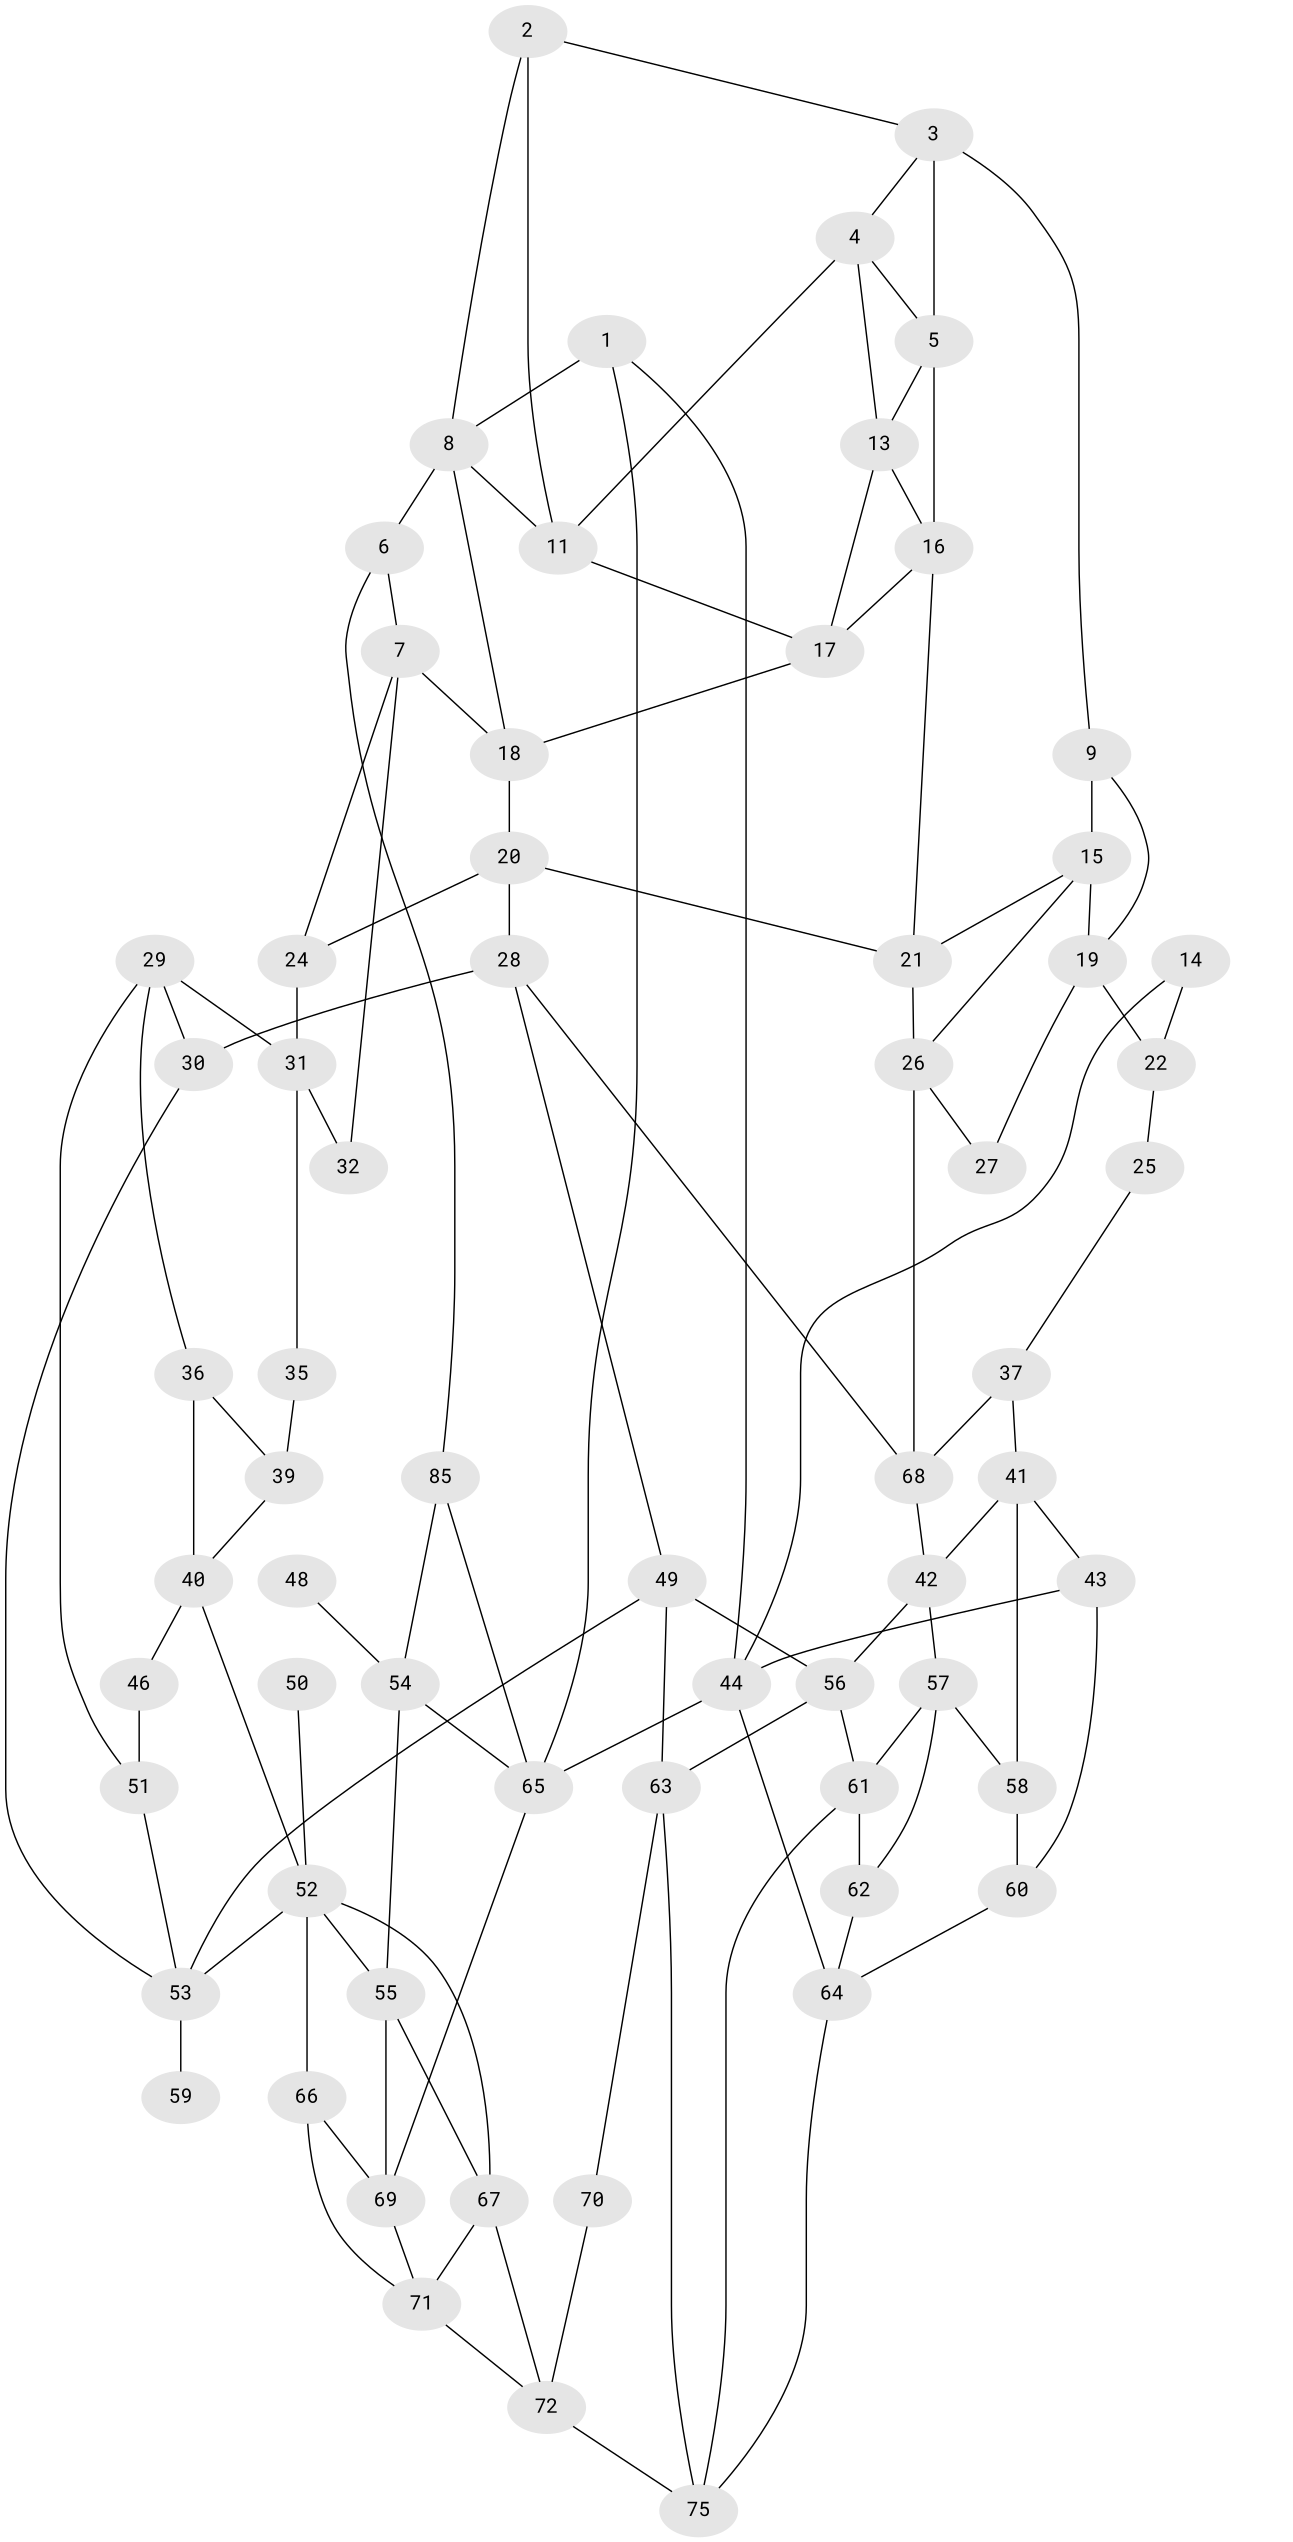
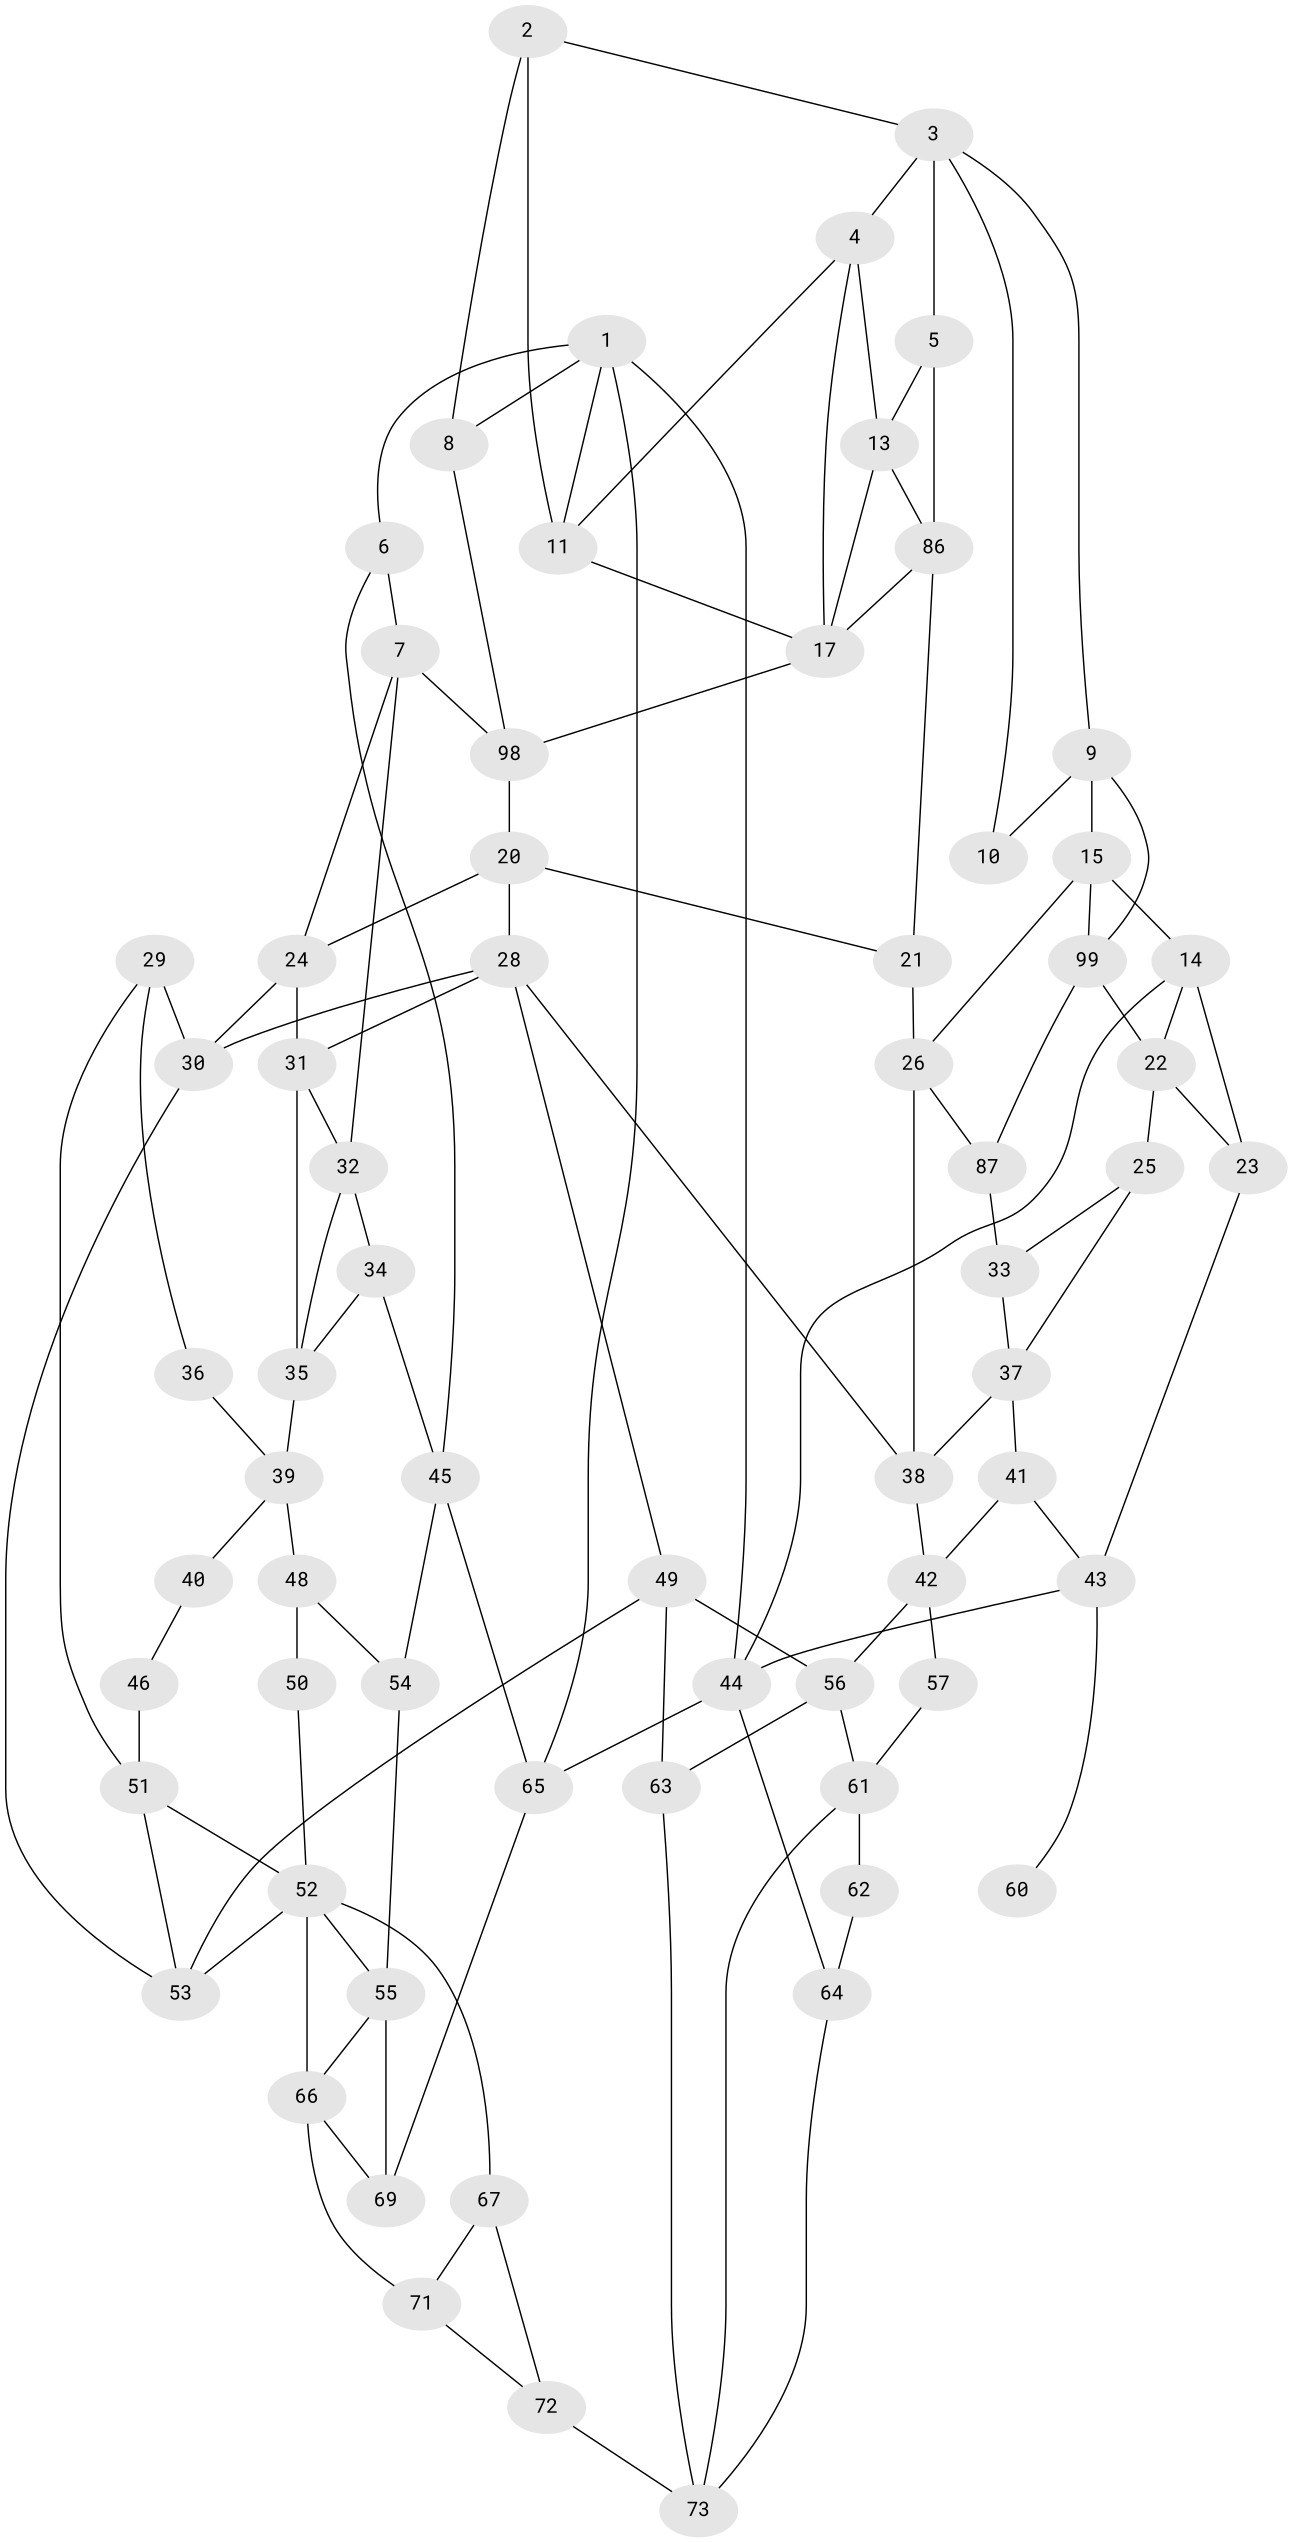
edge "4" -- "5": now "4" -- "17"
edge "8" -- "6": now "1" -- "6"
edge "8" -- "11": now "1" -- "11"
node "16": label "16" -> "86"
node "18": label "18" -> "98"
node "10": added
edge "15" -- "21": now "15" -- "14"
node "19": label "19" -> "99"
edge "29" -- "31": now "28" -- "31"
edge "24" -- "30": added
node "27": label "27" -> "87"
node "23": added
edge "32" -- "35": added
node "34": added
node "33": added
edge "36" -- "40": removed
node "85": label "85" -> "45"
node "68": label "68" -> "38"
edge "39" -- "48": added
edge "48" -- "50": added
edge "40" -- "52": now "51" -- "52"
edge "54" -- "65": removed
node "58": removed
edge "57" -- "62": removed
edge "60" -- "64": removed
edge "55" -- "67": now "55" -- "66"
node "59": removed
node "70": removed
edge "69" -- "71": removed
node "75": label "75" -> "73"
